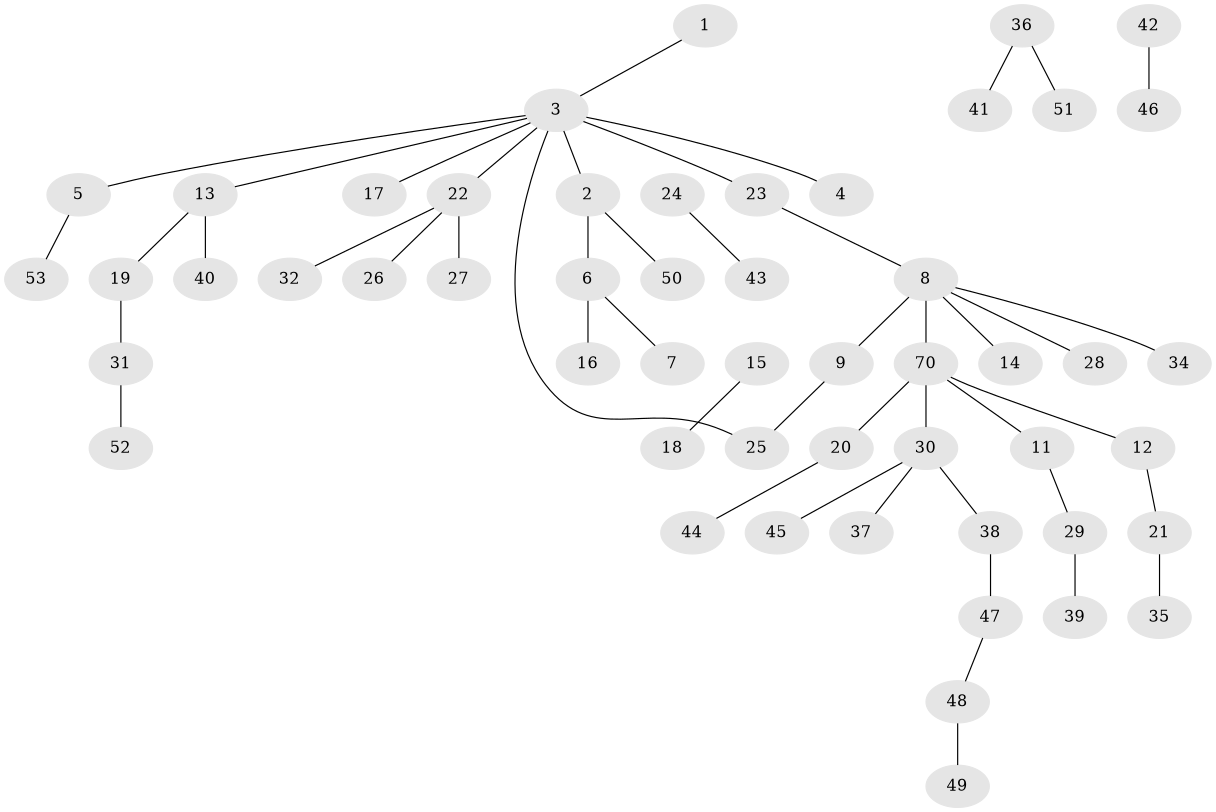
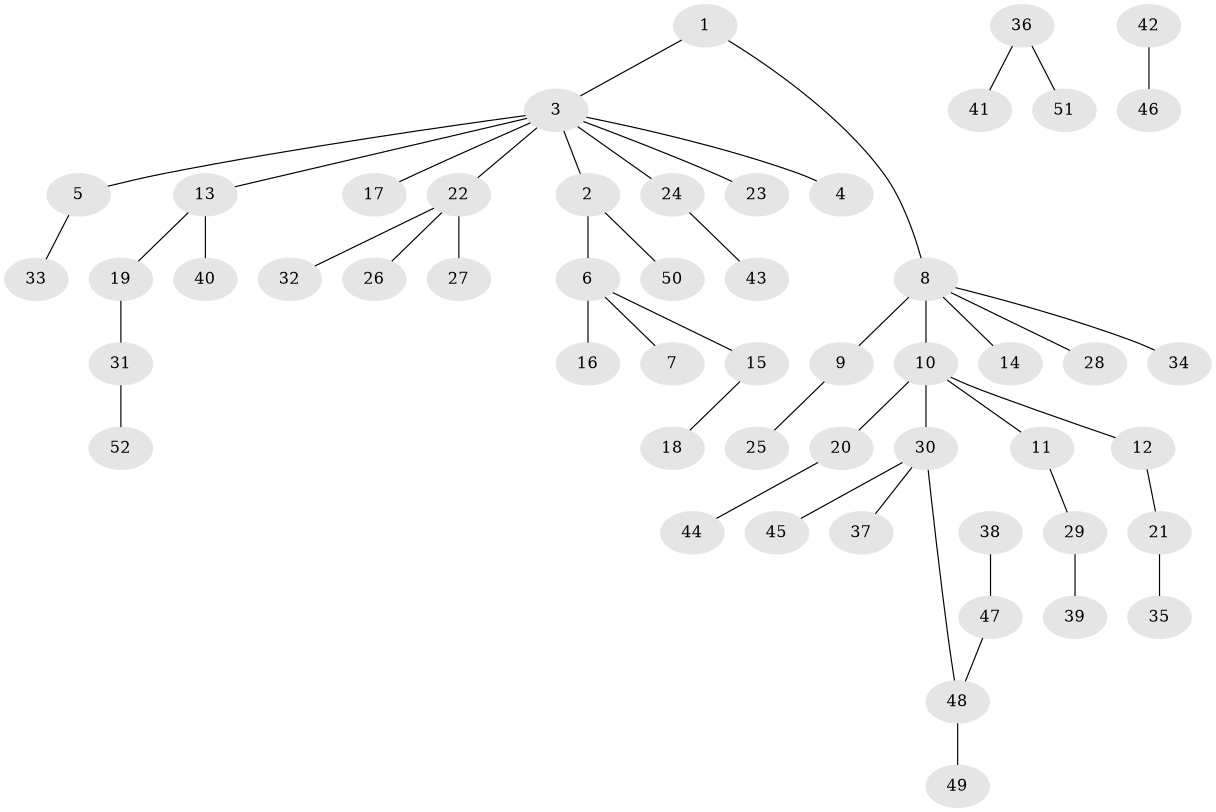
edge "23" -- "8": now "1" -- "8"
node "53": label "53" -> "33"
edge "6" -- "15": added
edge "3" -- "25": now "3" -- "24"
node "70": label "70" -> "10"
edge "30" -- "38": now "30" -- "48"
